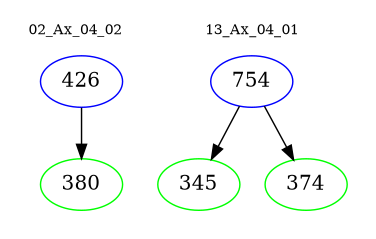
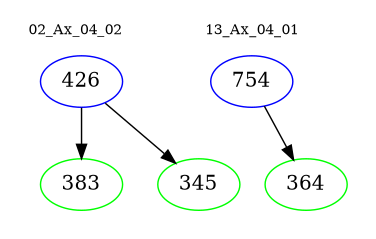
edge "754" -> "345": now "426" -> "345"
node "380": label "380" -> "383"
node "374": label "374" -> "364"
